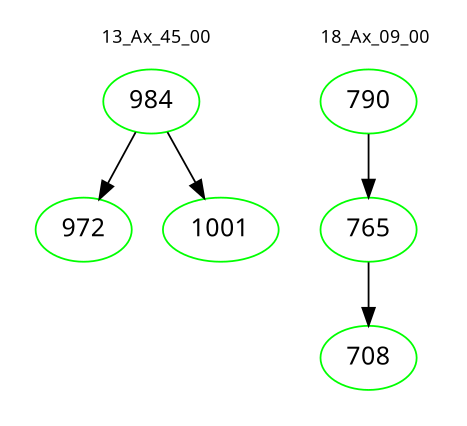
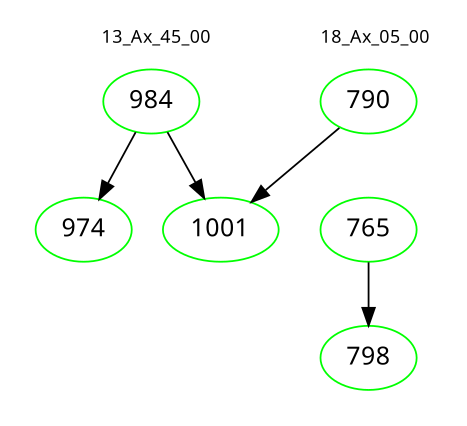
cluster "18_Ax_09_00": label "18_Ax_09_00" -> "18_Ax_05_00"
edge "790" -> "765": now "790" -> "1001"
node "972": label "972" -> "974"
node "708": label "708" -> "798"
